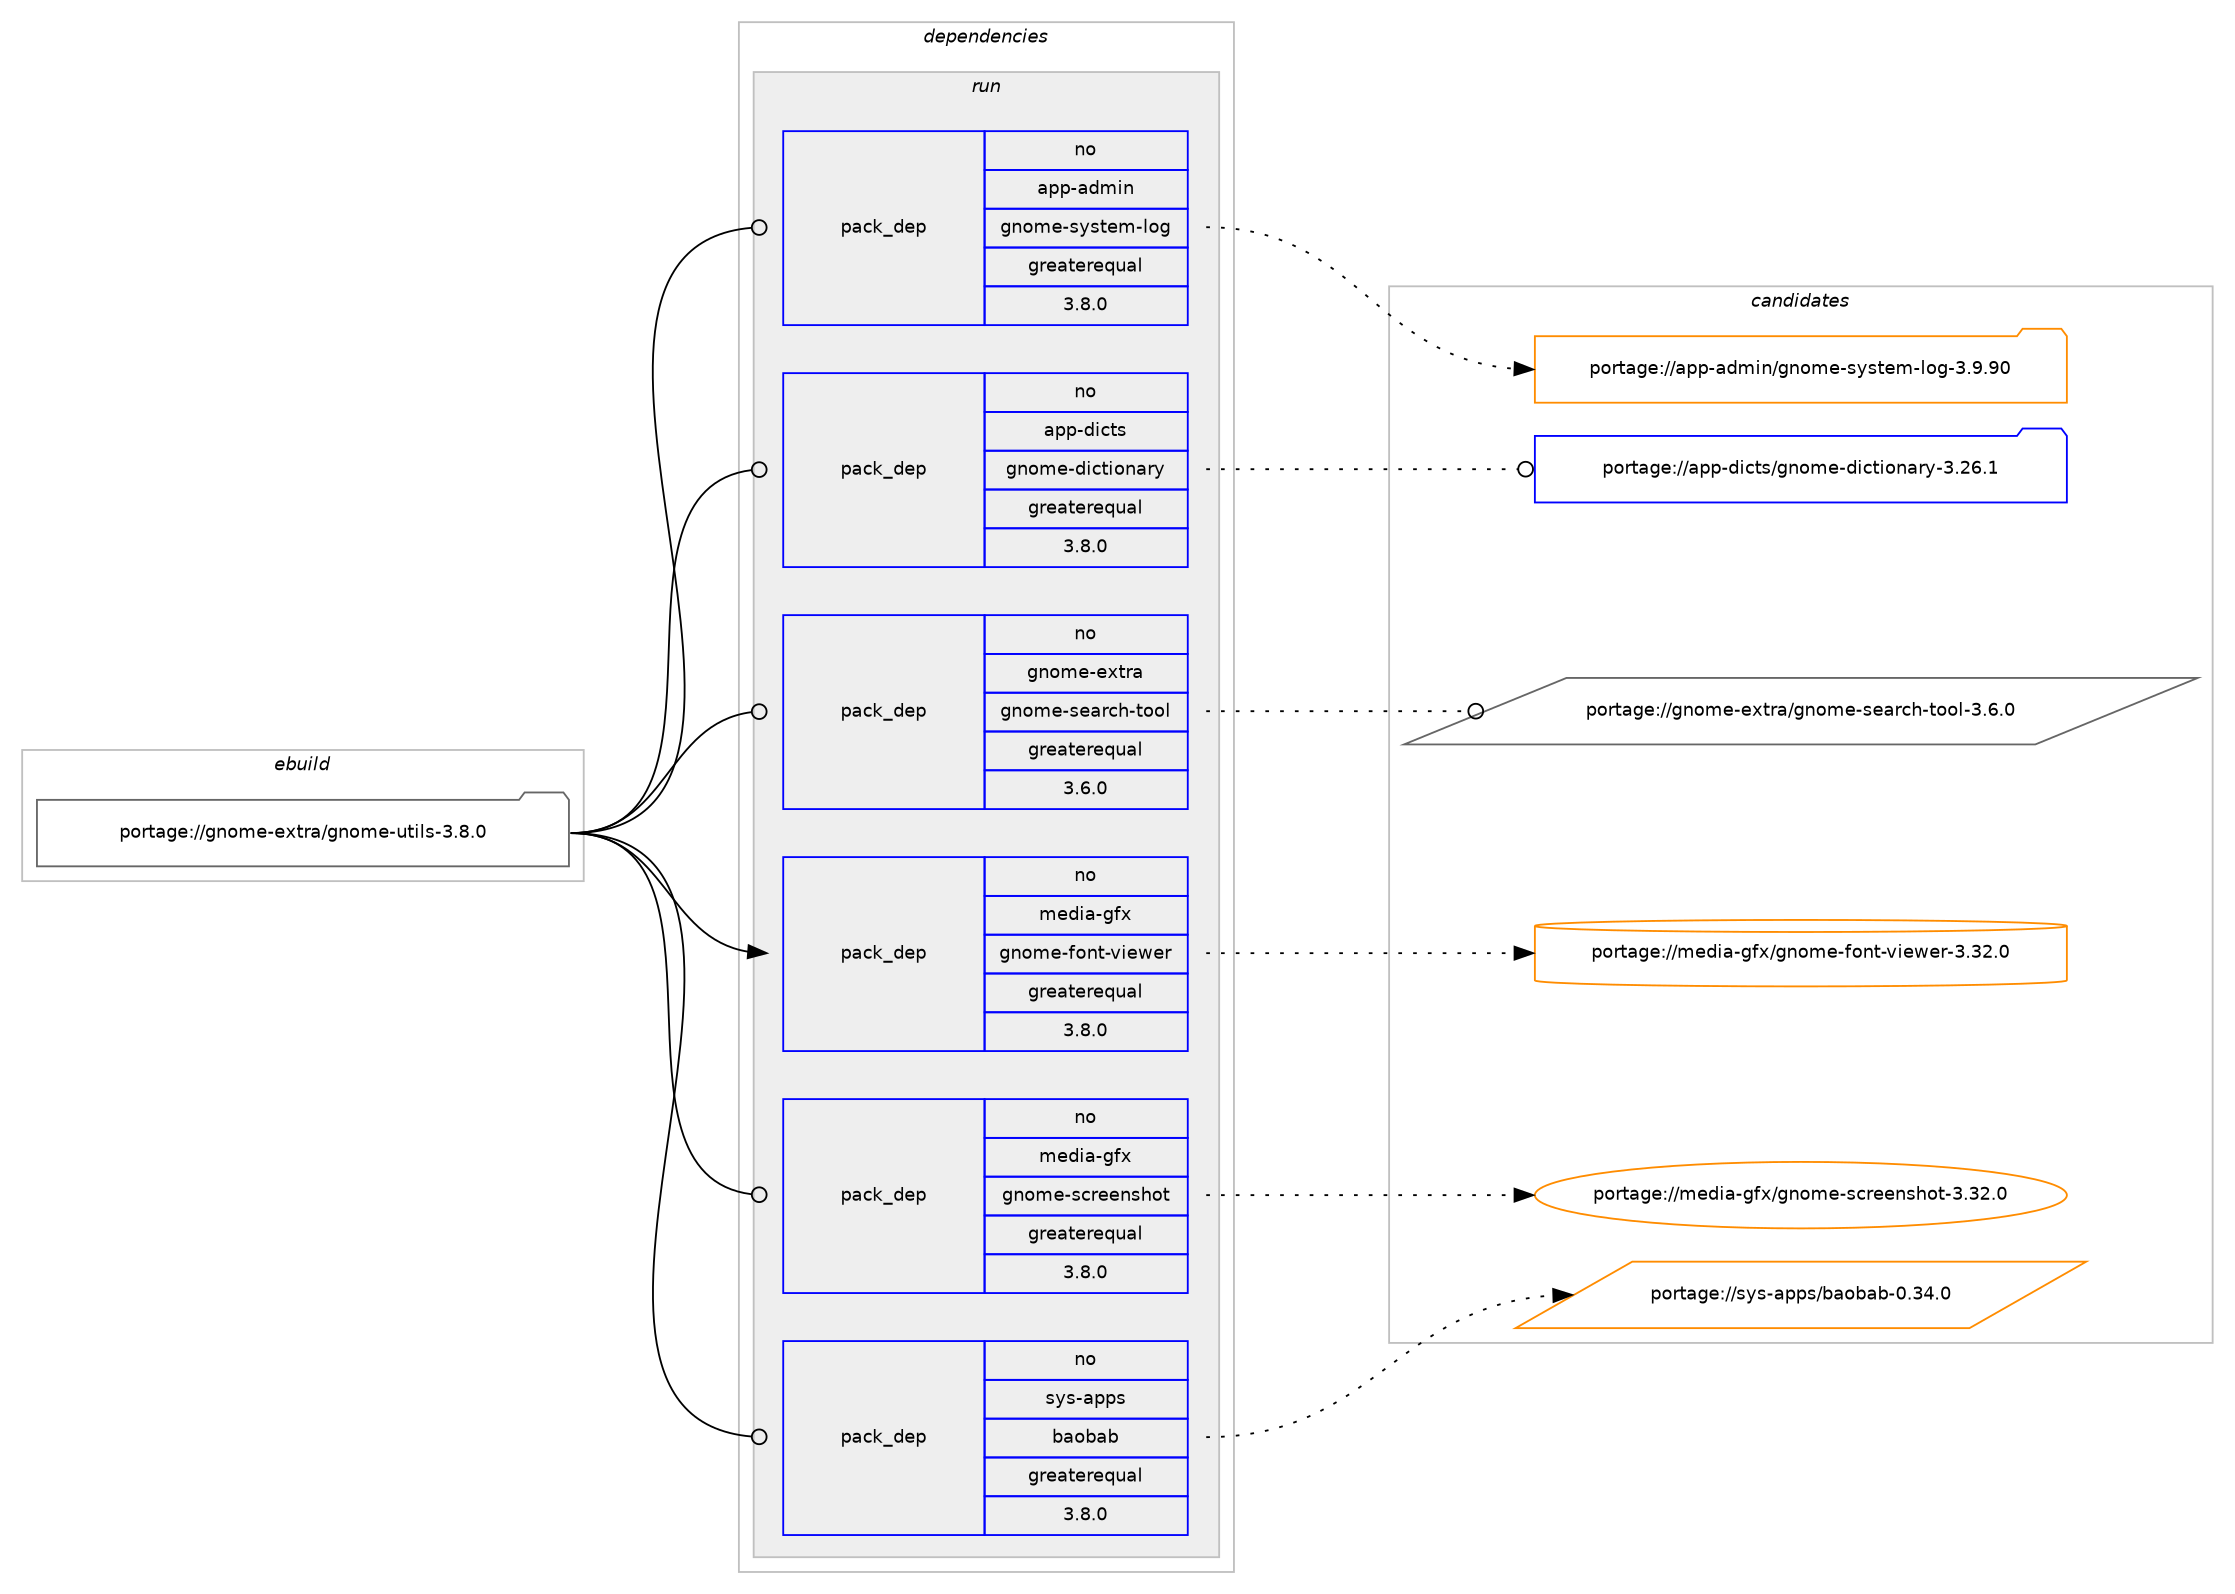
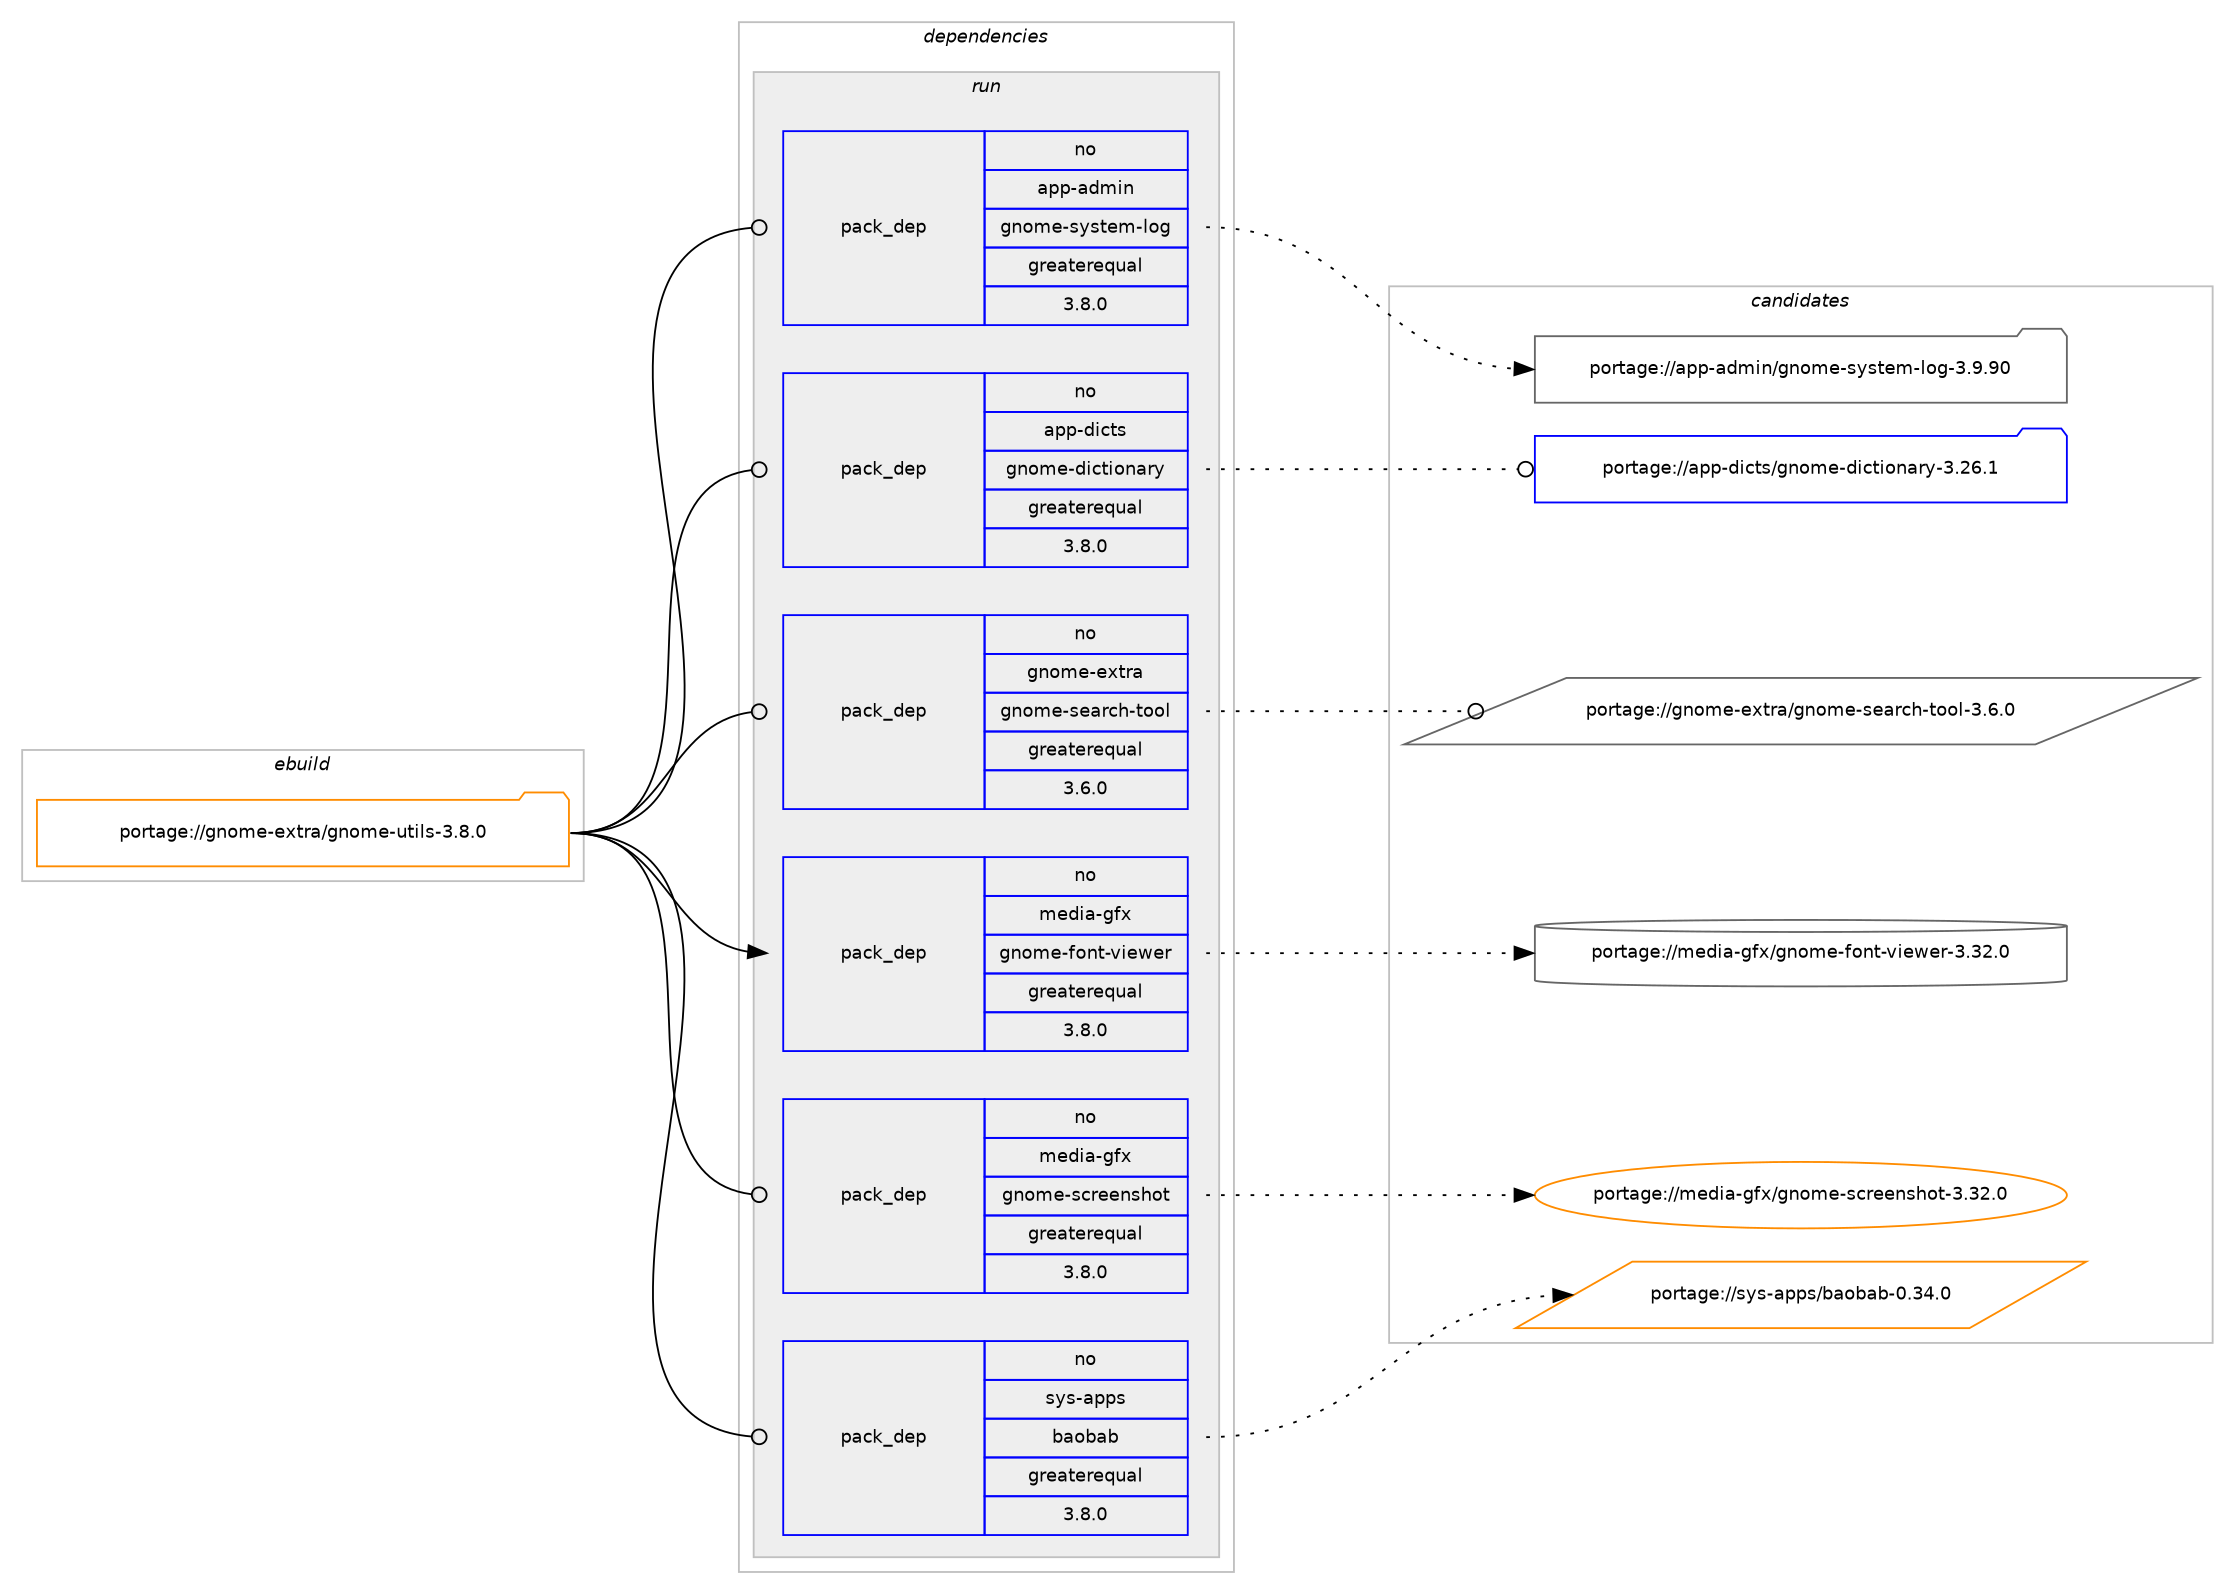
node "portage://app-admin/gnome-system-log-3.9.90": color darkorange -> gray40
node "portage://gnome-extra/gnome-utils-3.8.0": color gray40 -> darkorange
node "portage://media-gfx/gnome-font-viewer-3.32.0": color darkorange -> gray40
